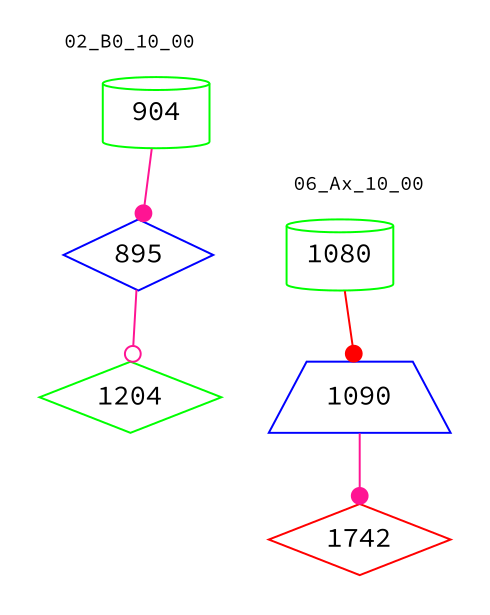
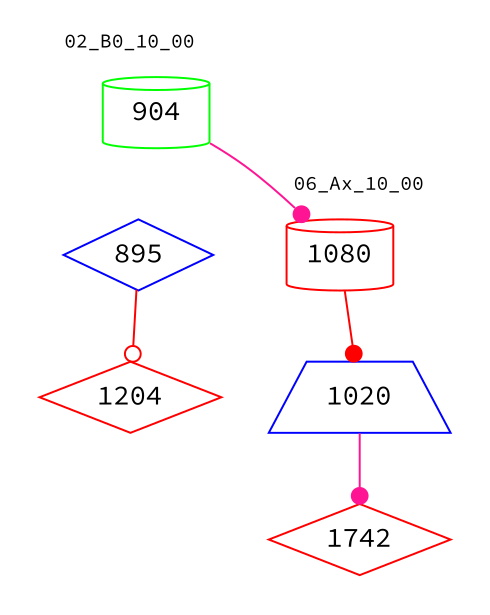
edge "904" -> "895": now "904" -> "1080"
node "1080": color green -> red
edge "895" -> "1204": color deeppink -> red
node "1204": color green -> red
node "1090": label "1090" -> "1020"
